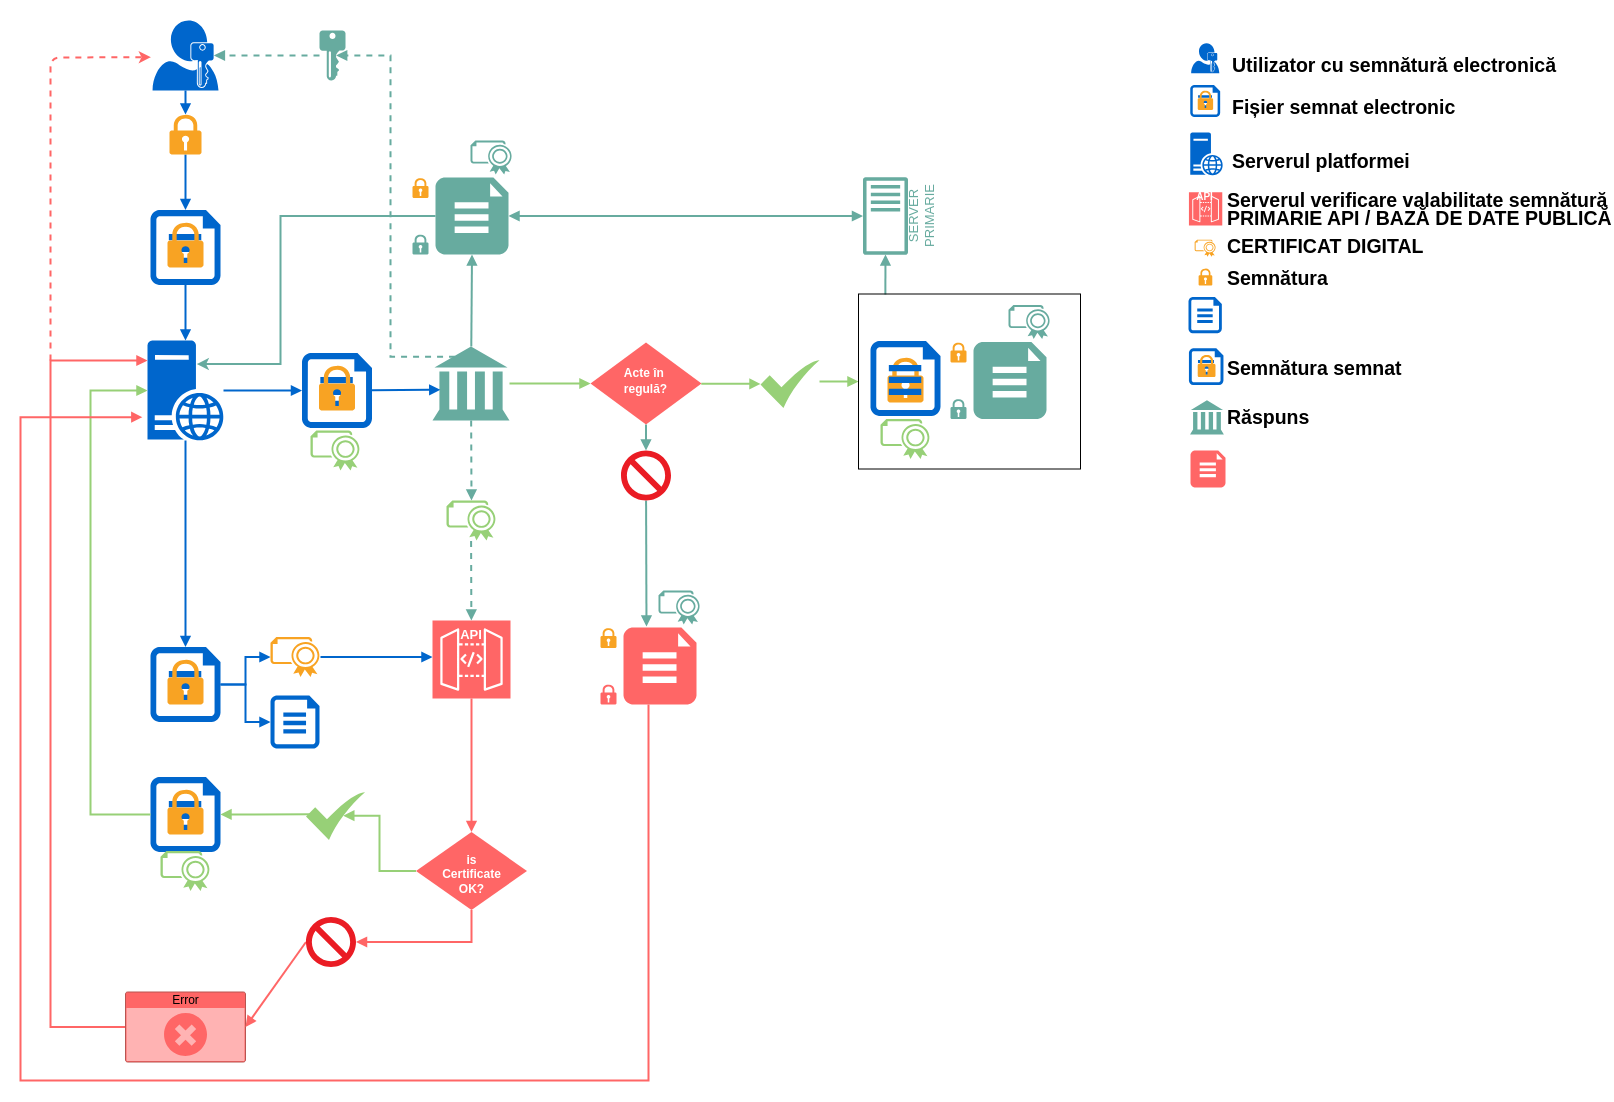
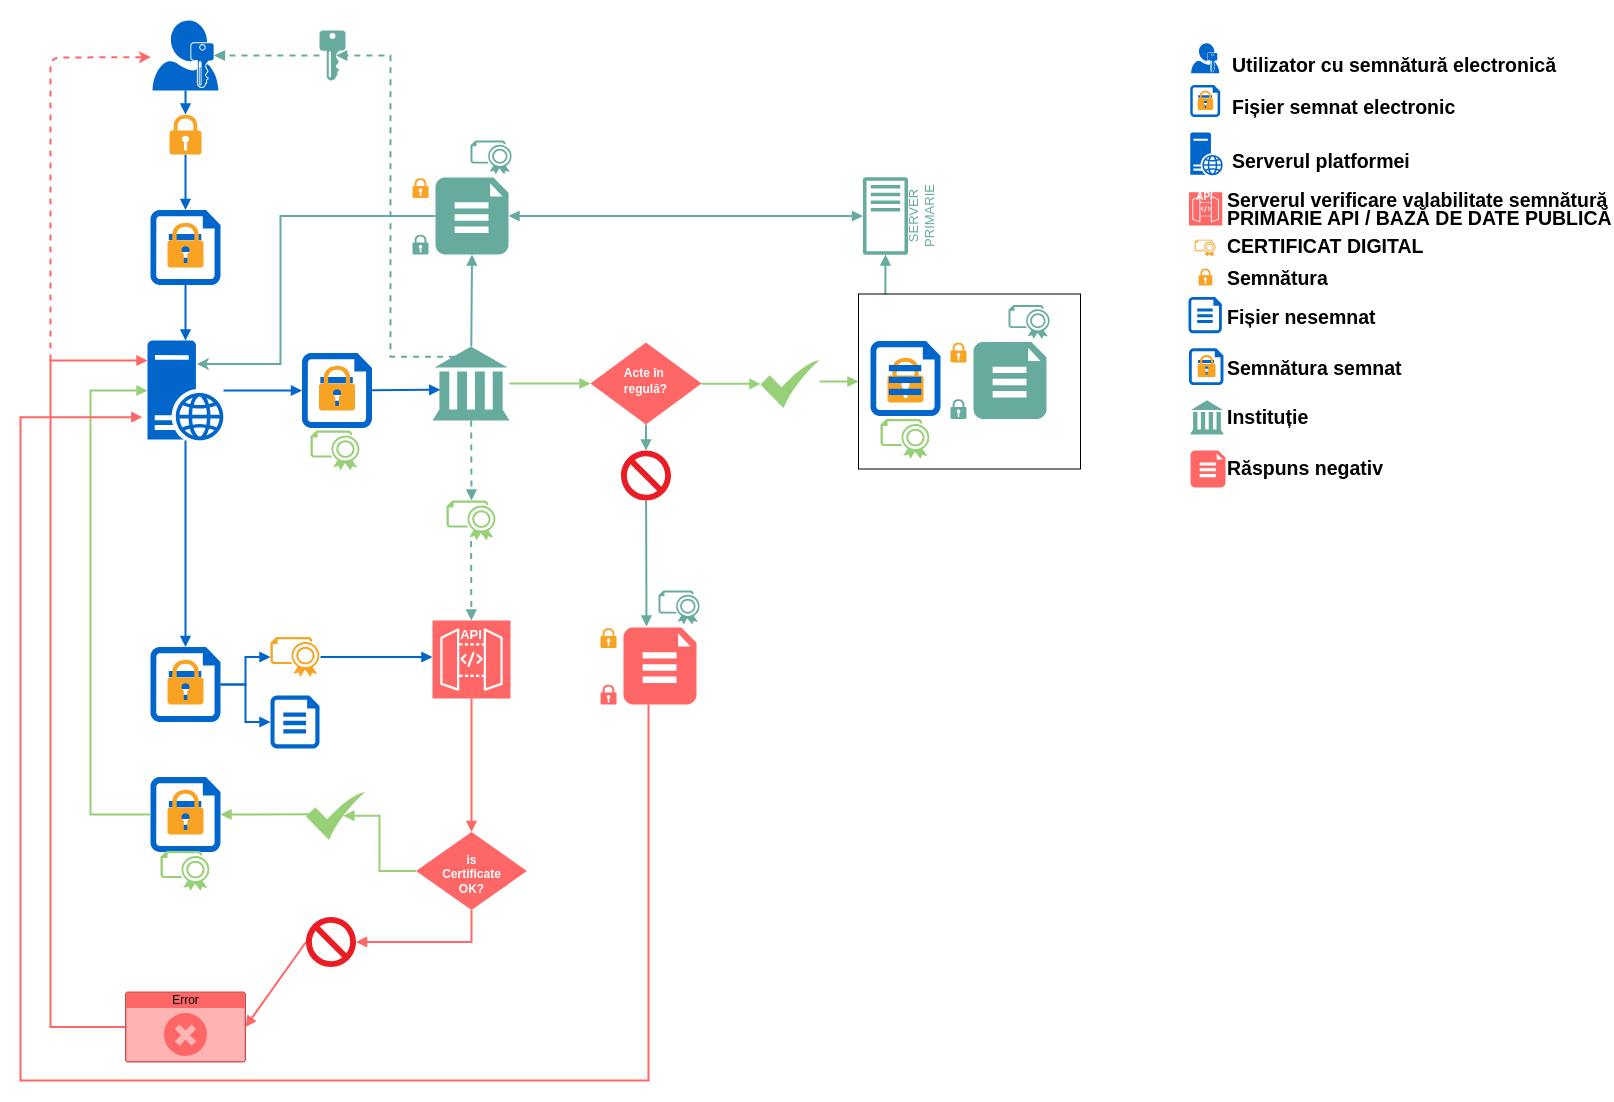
node "Fișier nesemnat": added
node "Răspuns": label "Răspuns" -> "Instituție"
node "Răspuns negativ": added
